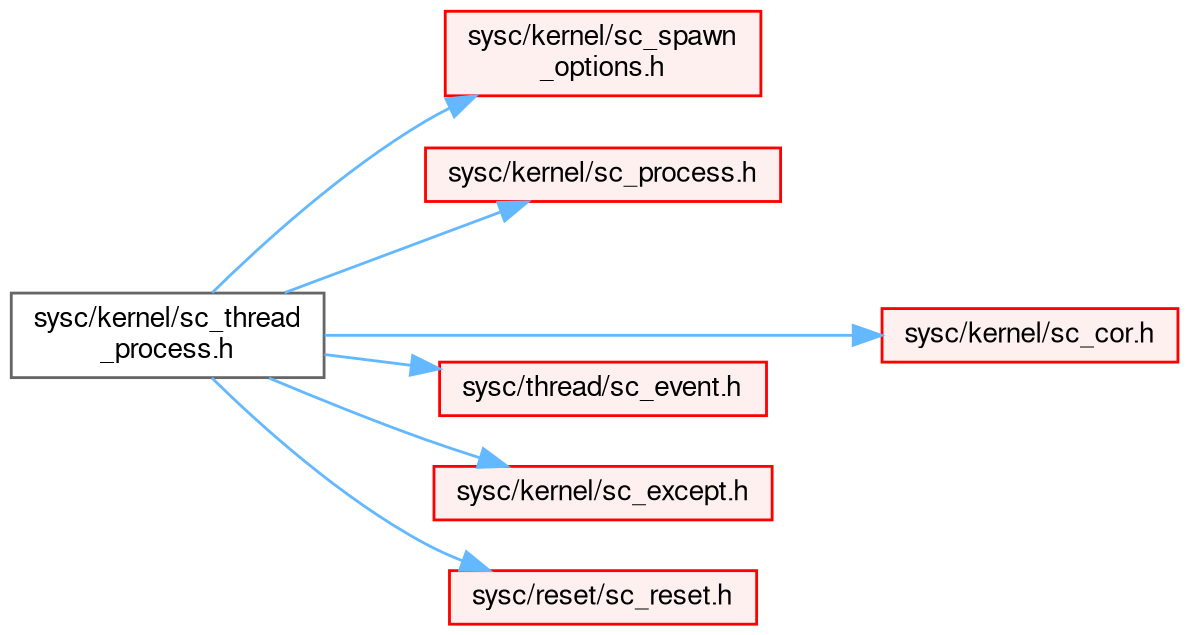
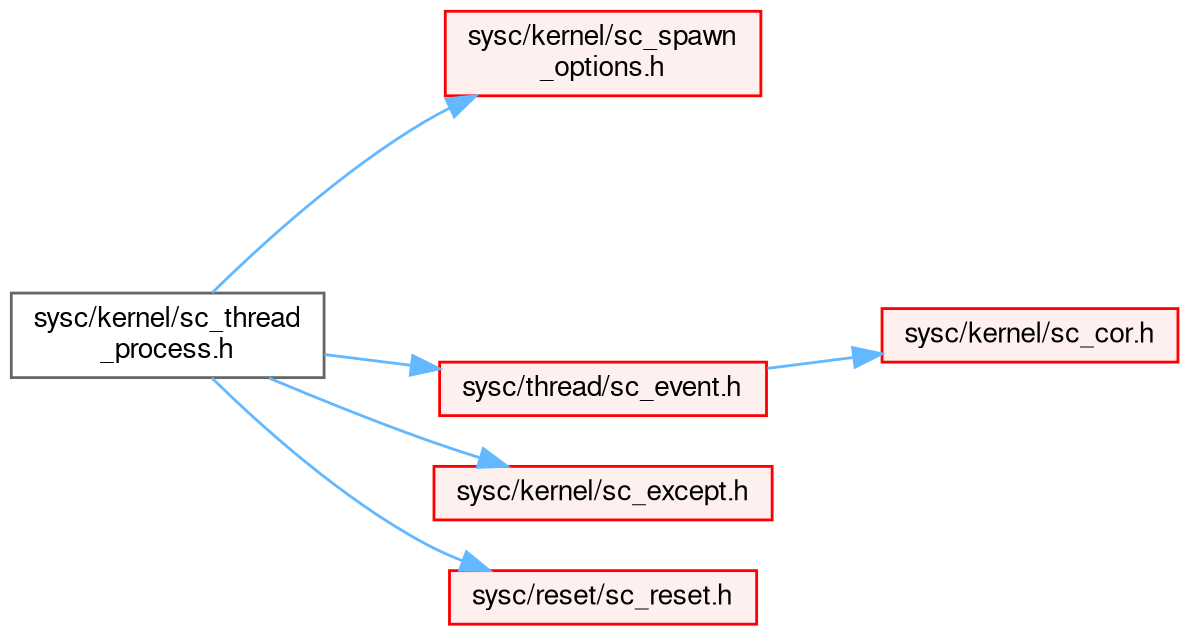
node "sysc/kernel/sc_process.h": removed
edge "sysc/kernel/sc_thread _process.h" -> "sysc/kernel/sc_cor.h": now "sysc/thread/sc_event.h" -> "sysc/kernel/sc_cor.h"
